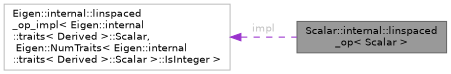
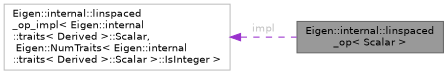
node "Scalar::internal::linspaced _op< Scalar >": label "Scalar::internal::linspaced _op< Scalar >" -> "Eigen::internal::linspaced _op< Scalar >"
